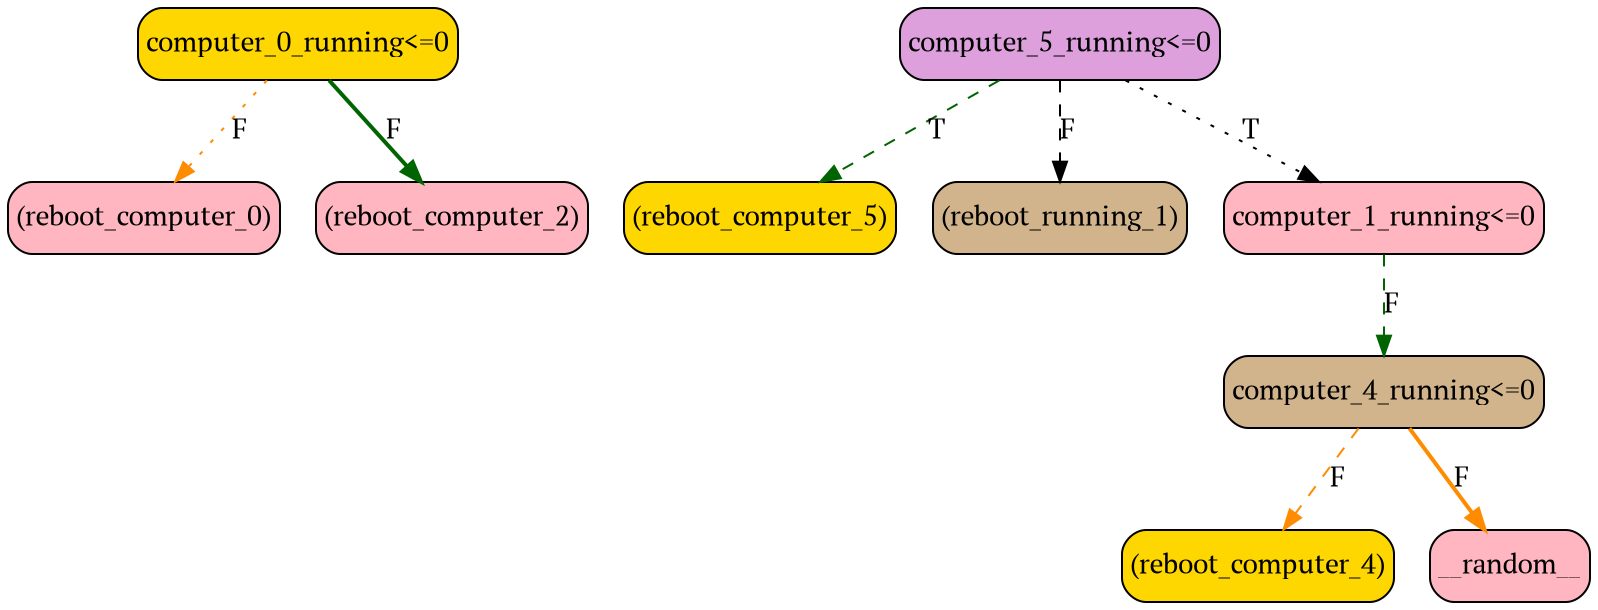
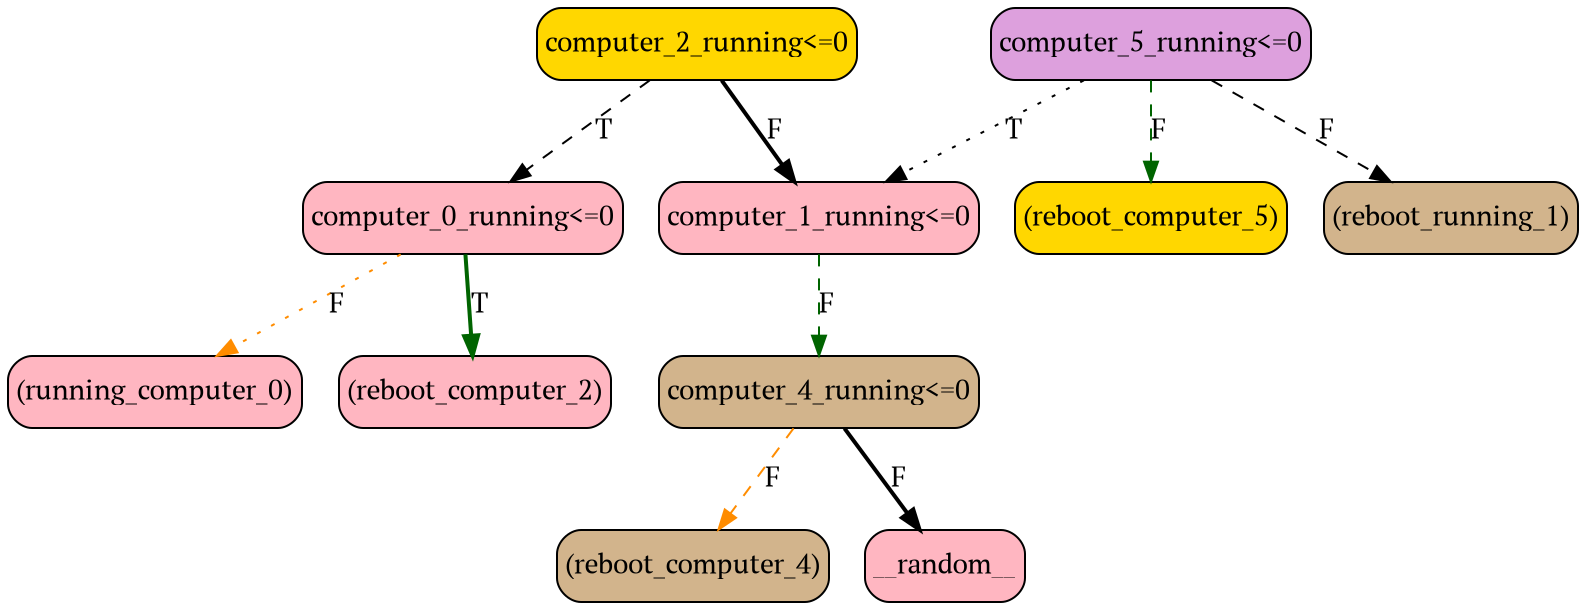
node "computer_0_running<=0": fillcolor gold -> lightpink
node "computer_2_running<=0": added
edge "computer_0_running<=0" -> "(reboot_computer_2)": label "F" -> "T"
edge "computer_5_running<=0" -> "(reboot_computer_5)": label "T" -> "F"
node "(reboot_computer_0)": label "(reboot_computer_0)" -> "(running_computer_0)"
edge "computer_4_running<=0" -> "__random__": color darkorange -> black
node "(reboot_computer_4)": fillcolor gold -> tan
